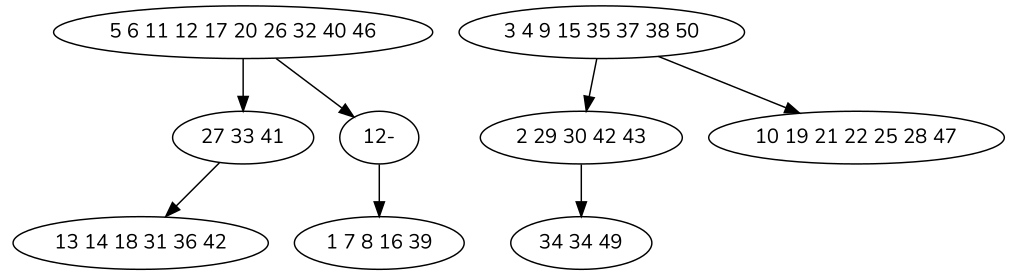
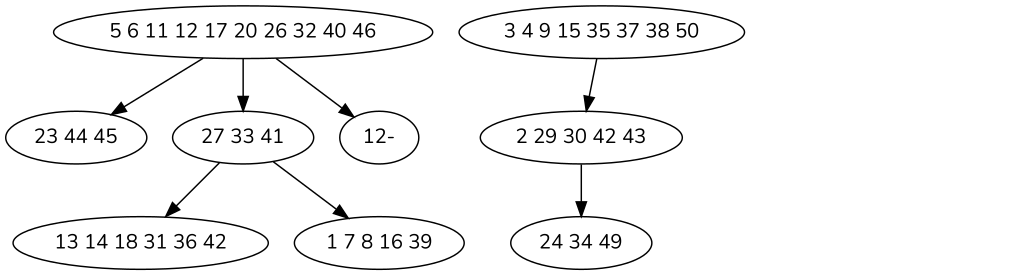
node "23 44 45": added
node "10 19 21 22 25 28 47": removed
edge "12-" -> "1 7 8 16 39": now "27 33 41" -> "1 7 8 16 39"
node "34 34 49": label "34 34 49" -> "24 34 49"
